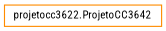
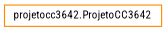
node "projetocc3622.ProjetoCC3642": label "projetocc3622.ProjetoCC3642" -> "projetocc3642.ProjetoCC3642"
